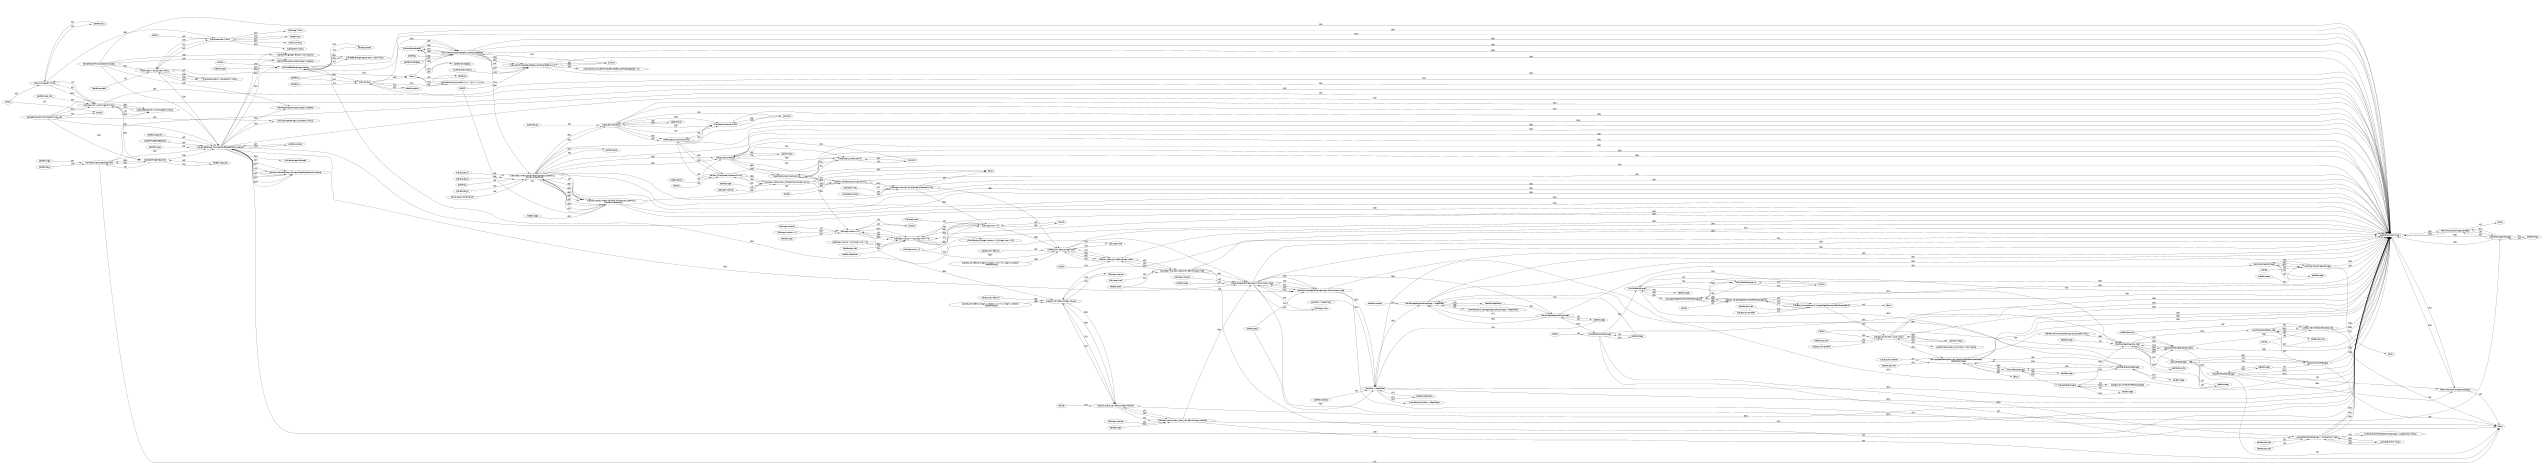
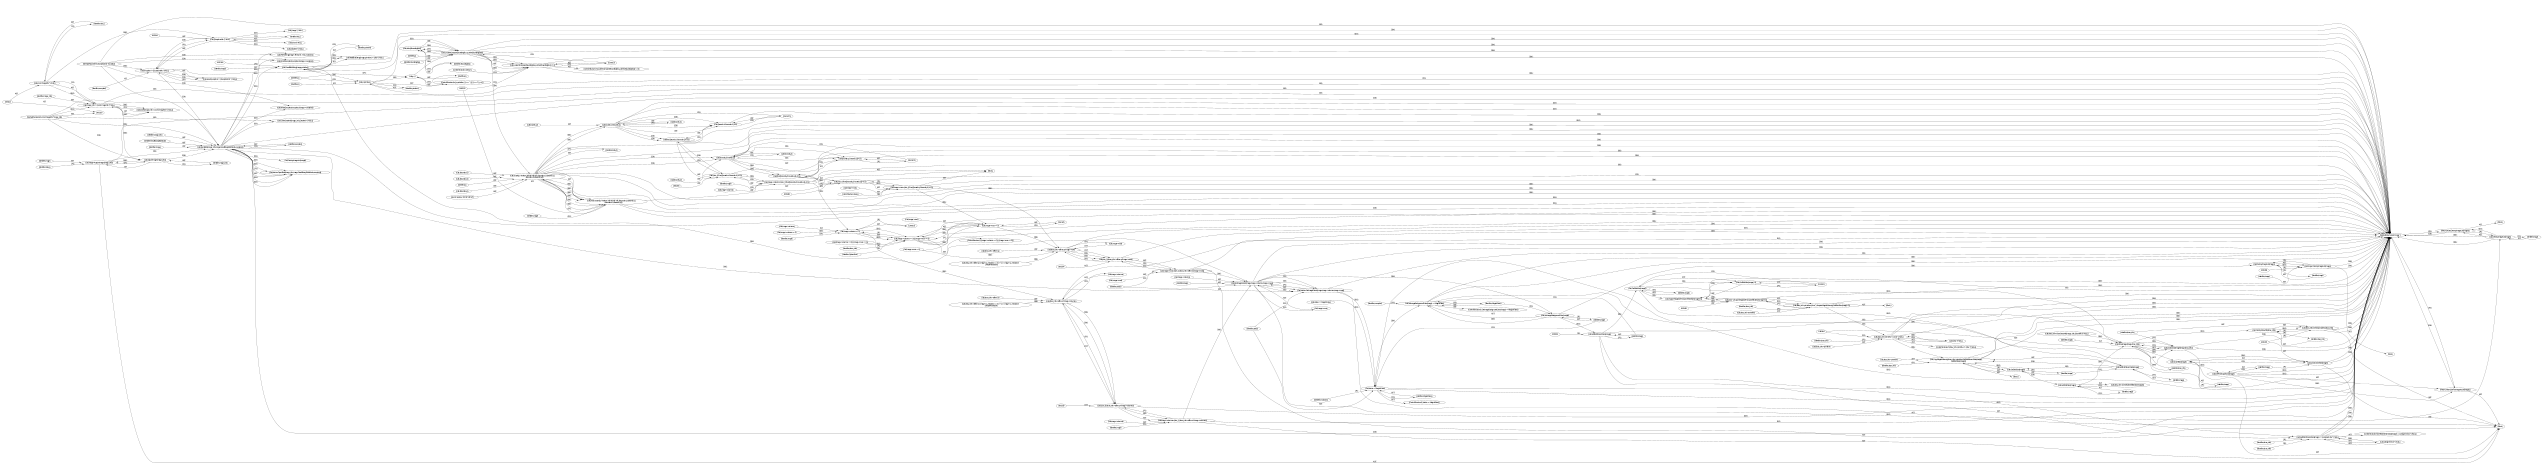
edge "(Call,image->rows=(size_t) floor((bounds.y2-bounds.y1)+0.5))" -> "(Call,(size_t) floor((bounds.y2-bounds.y1)+0.5))": added, label "CFG:"
